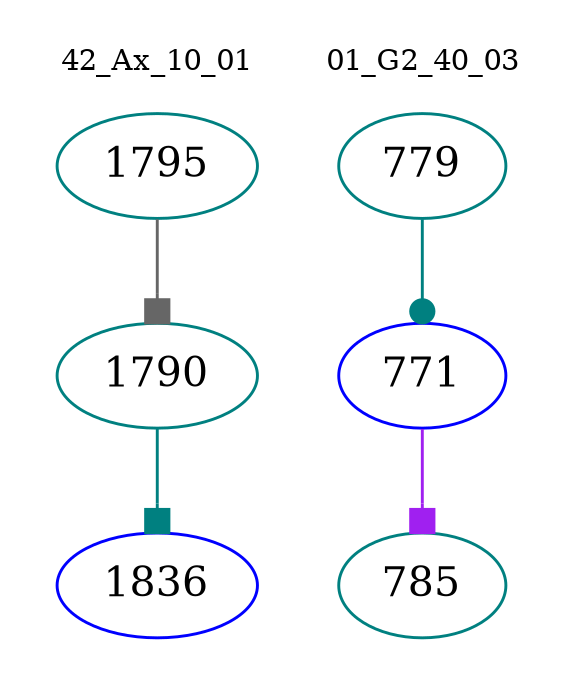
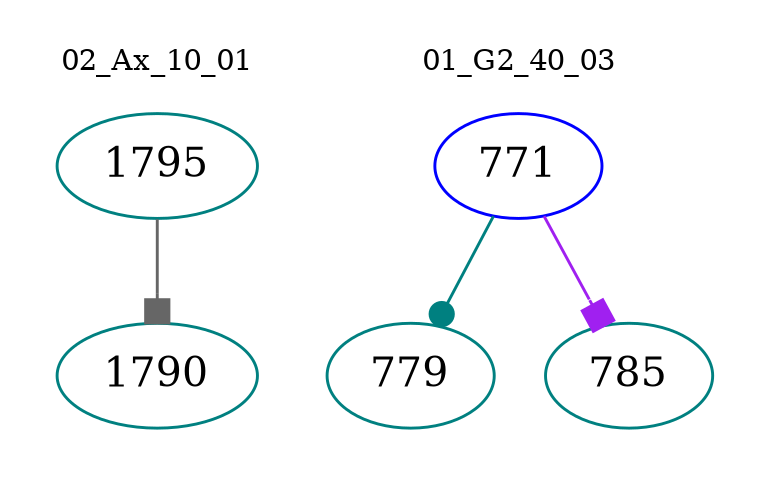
cluster "42_Ax_10_01": label "42_Ax_10_01" -> "02_Ax_10_01"
edge "779" -> "771": reversed
node "1836": removed
